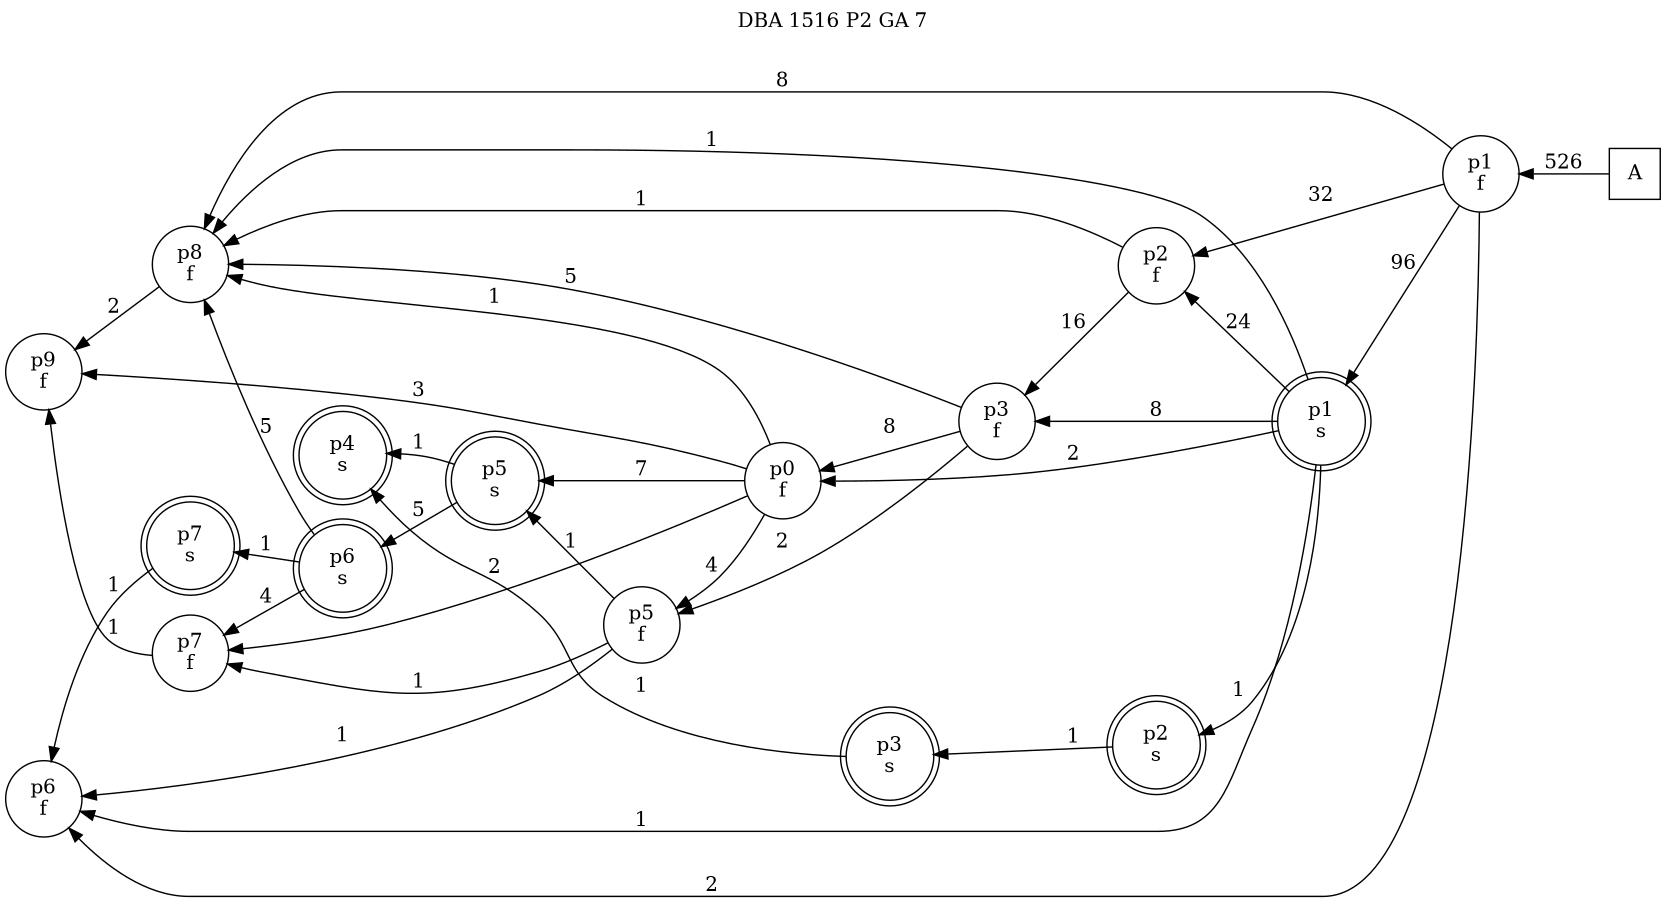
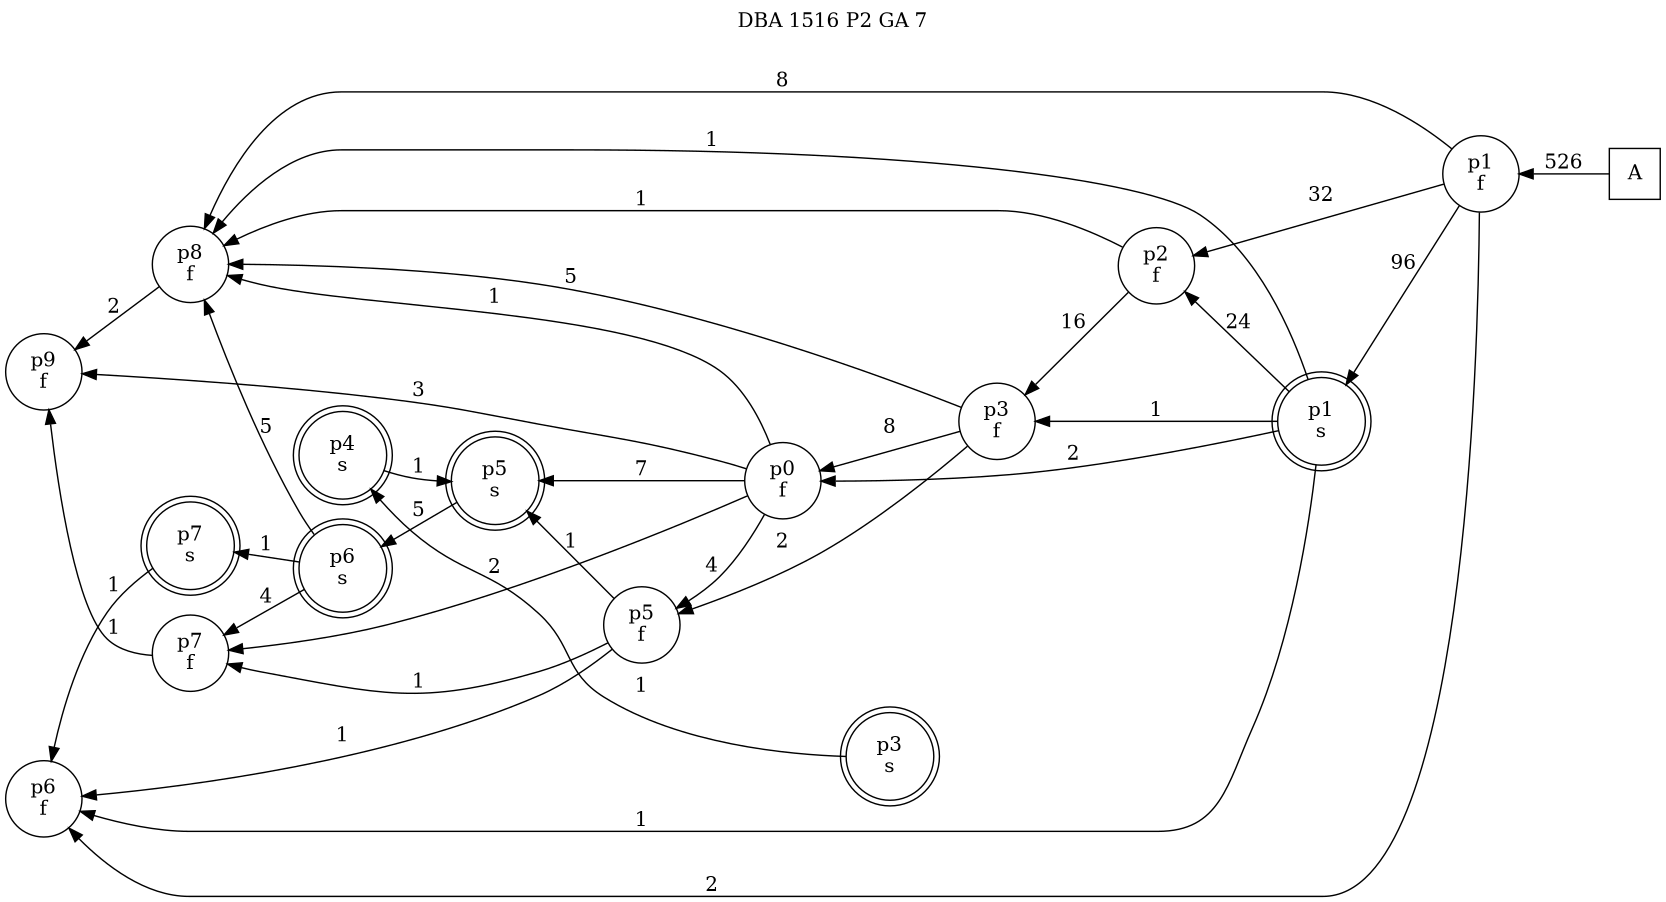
edge "p1 s" -> "p3 f": label "8" -> "1"
edge "p5 s" -> "p4 s": reversed
node "p2 s": removed
